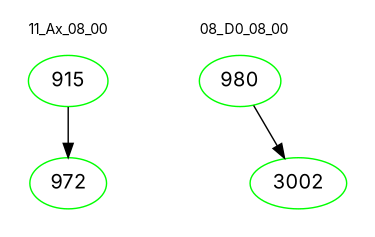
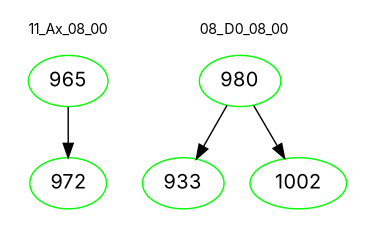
node "915": label "915" -> "965"
node "933": added
node "3002": label "3002" -> "1002"
